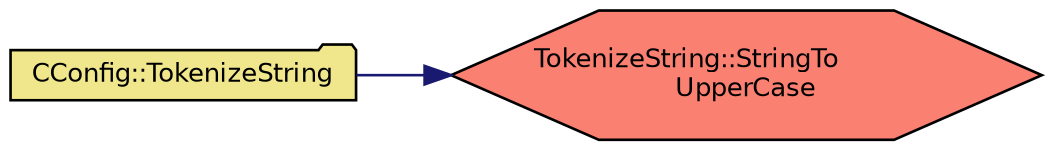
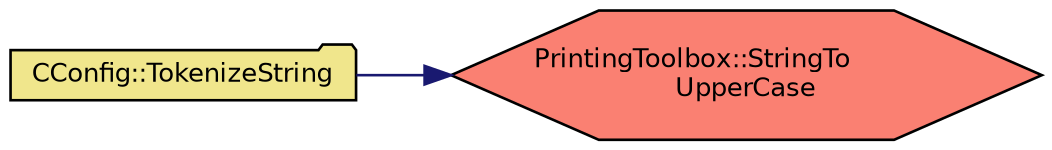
node "TokenizeString::StringTo UpperCase": label "TokenizeString::StringTo UpperCase" -> "PrintingToolbox::StringTo UpperCase"
